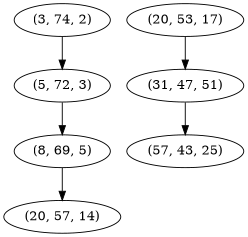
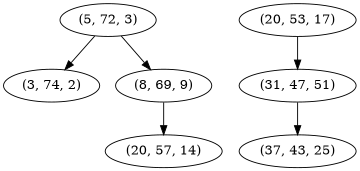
edge "(3, 74, 2)" -> "(5, 72, 3)": reversed
node "(8, 69, 5)": label "(8, 69, 5)" -> "(8, 69, 9)"
node "(57, 43, 25)": label "(57, 43, 25)" -> "(37, 43, 25)"
